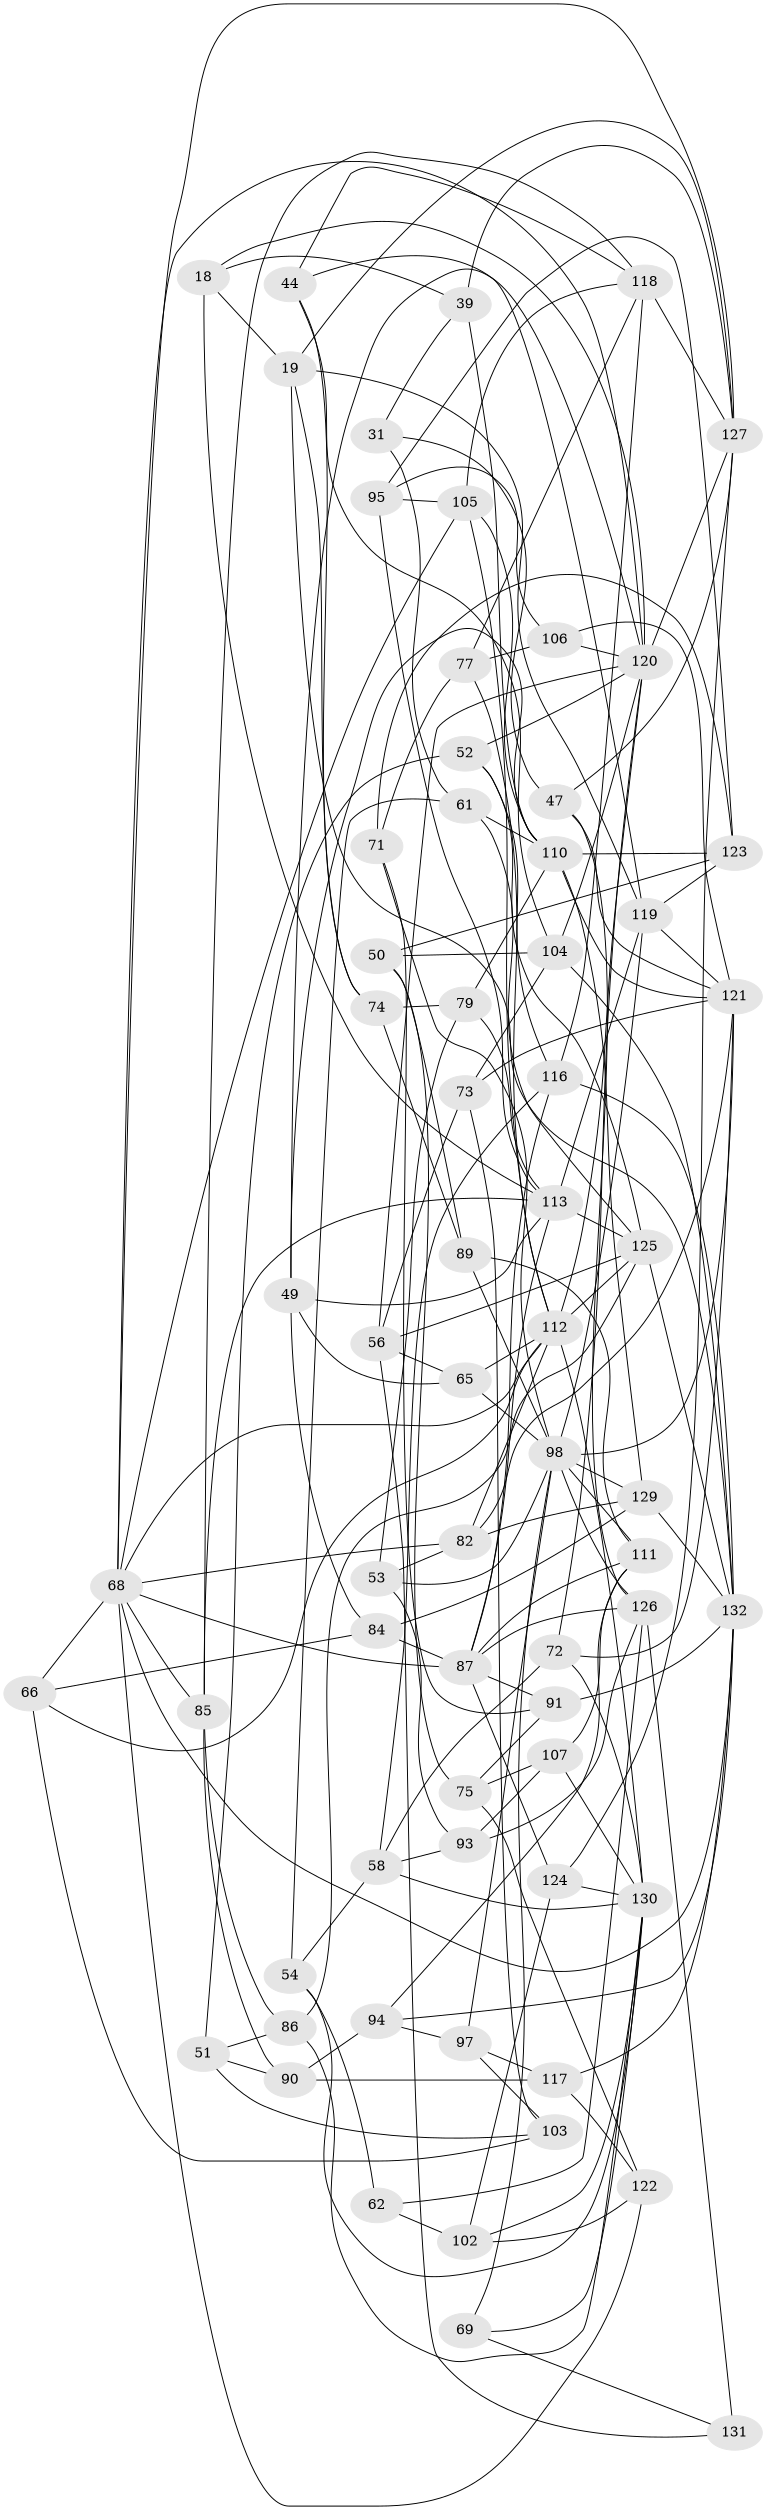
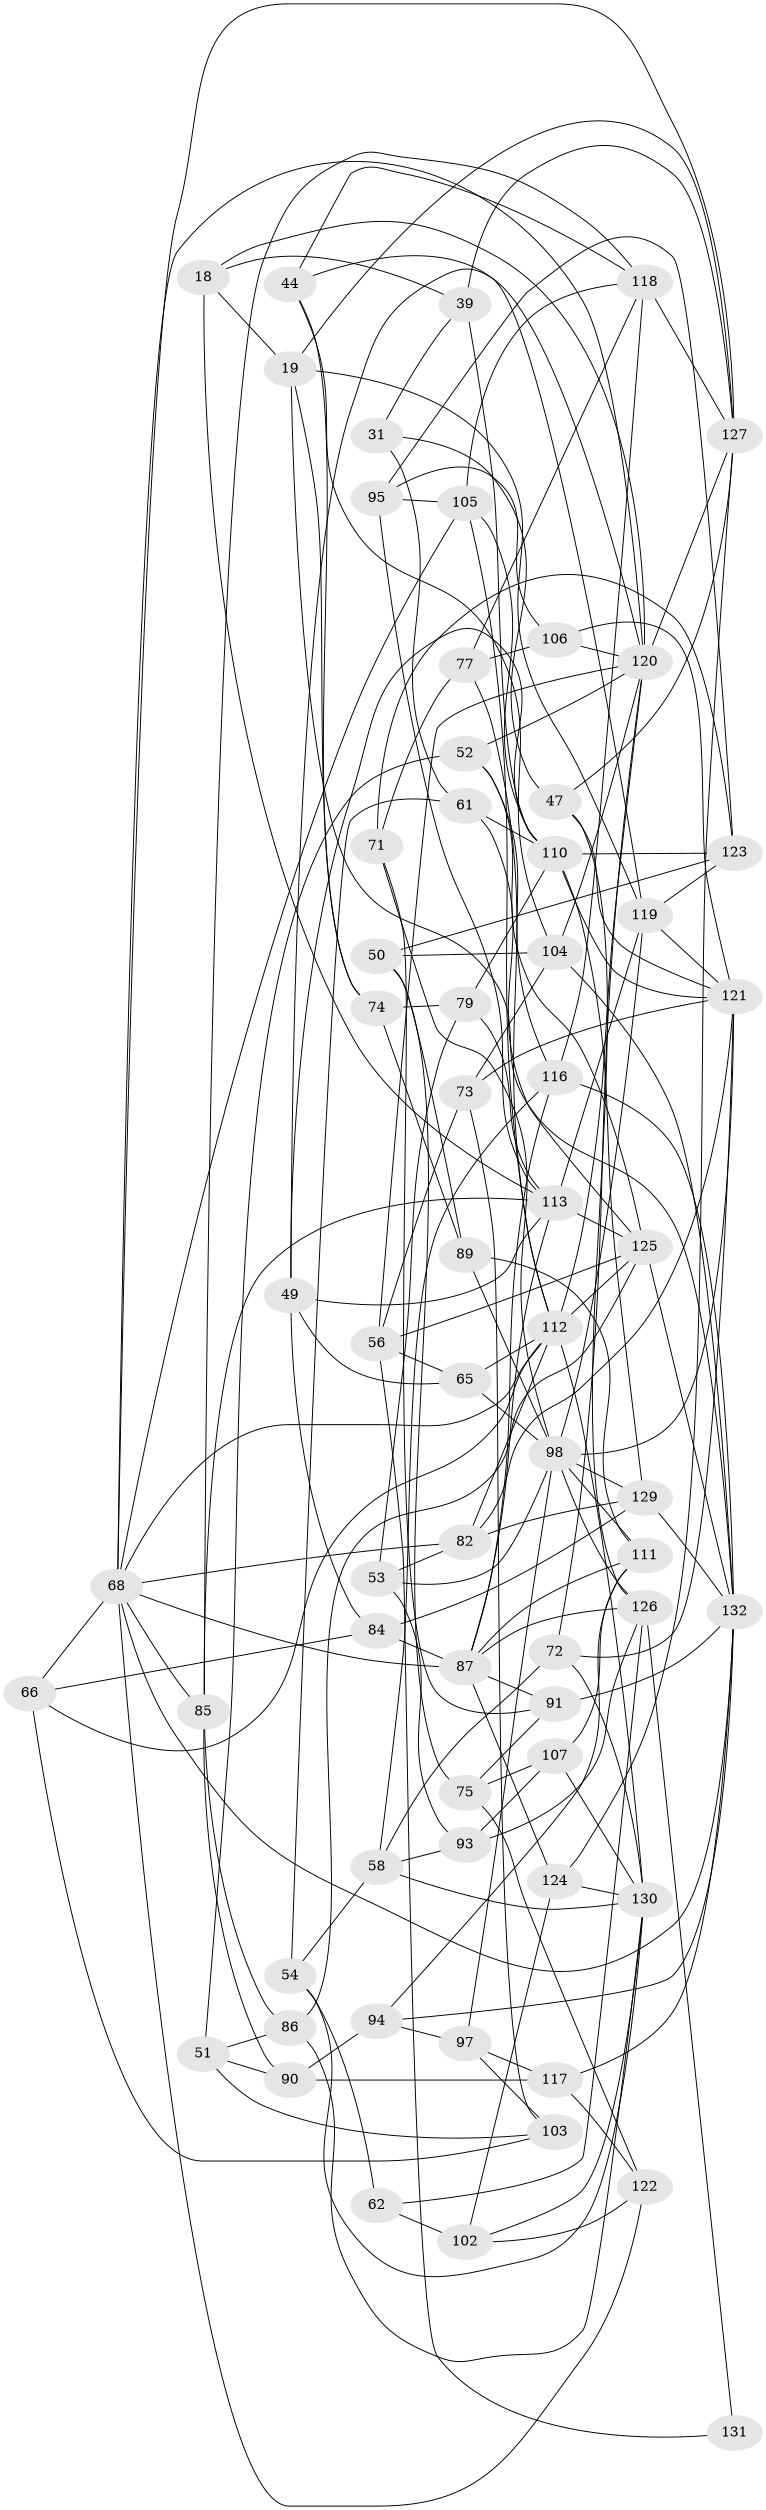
node "69": removed
